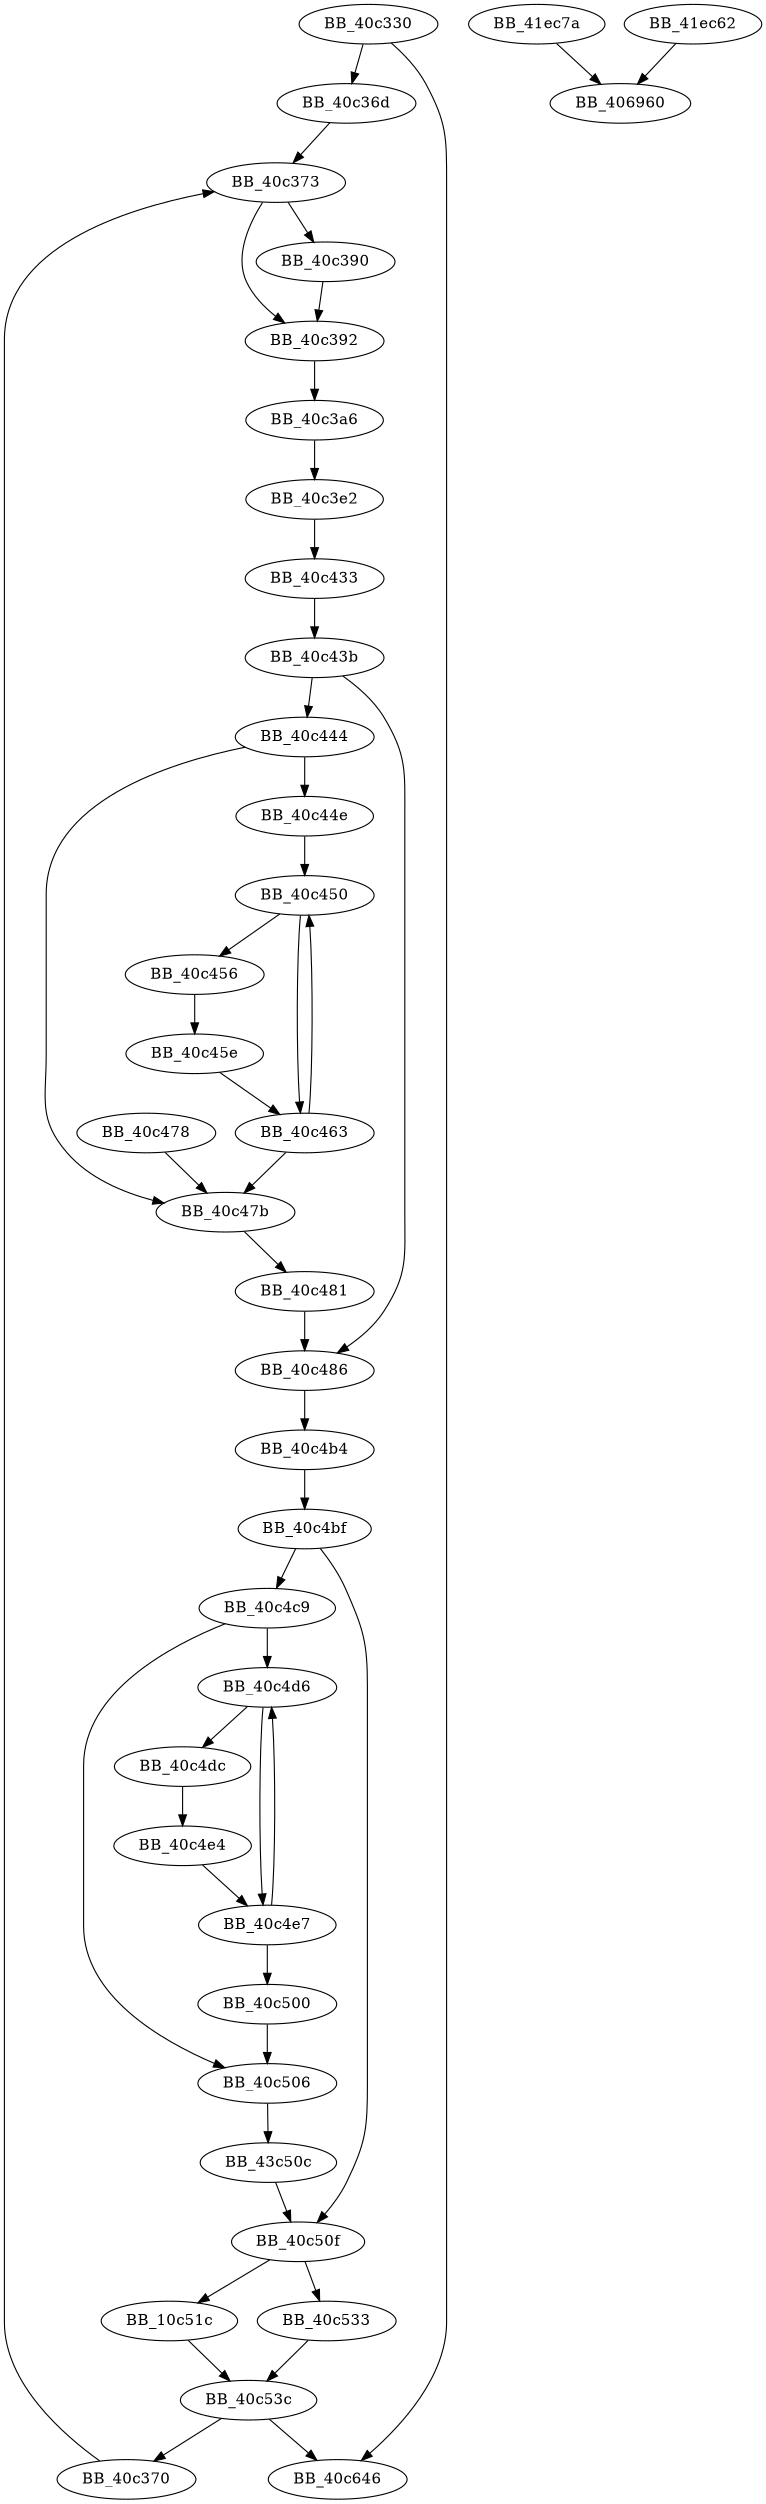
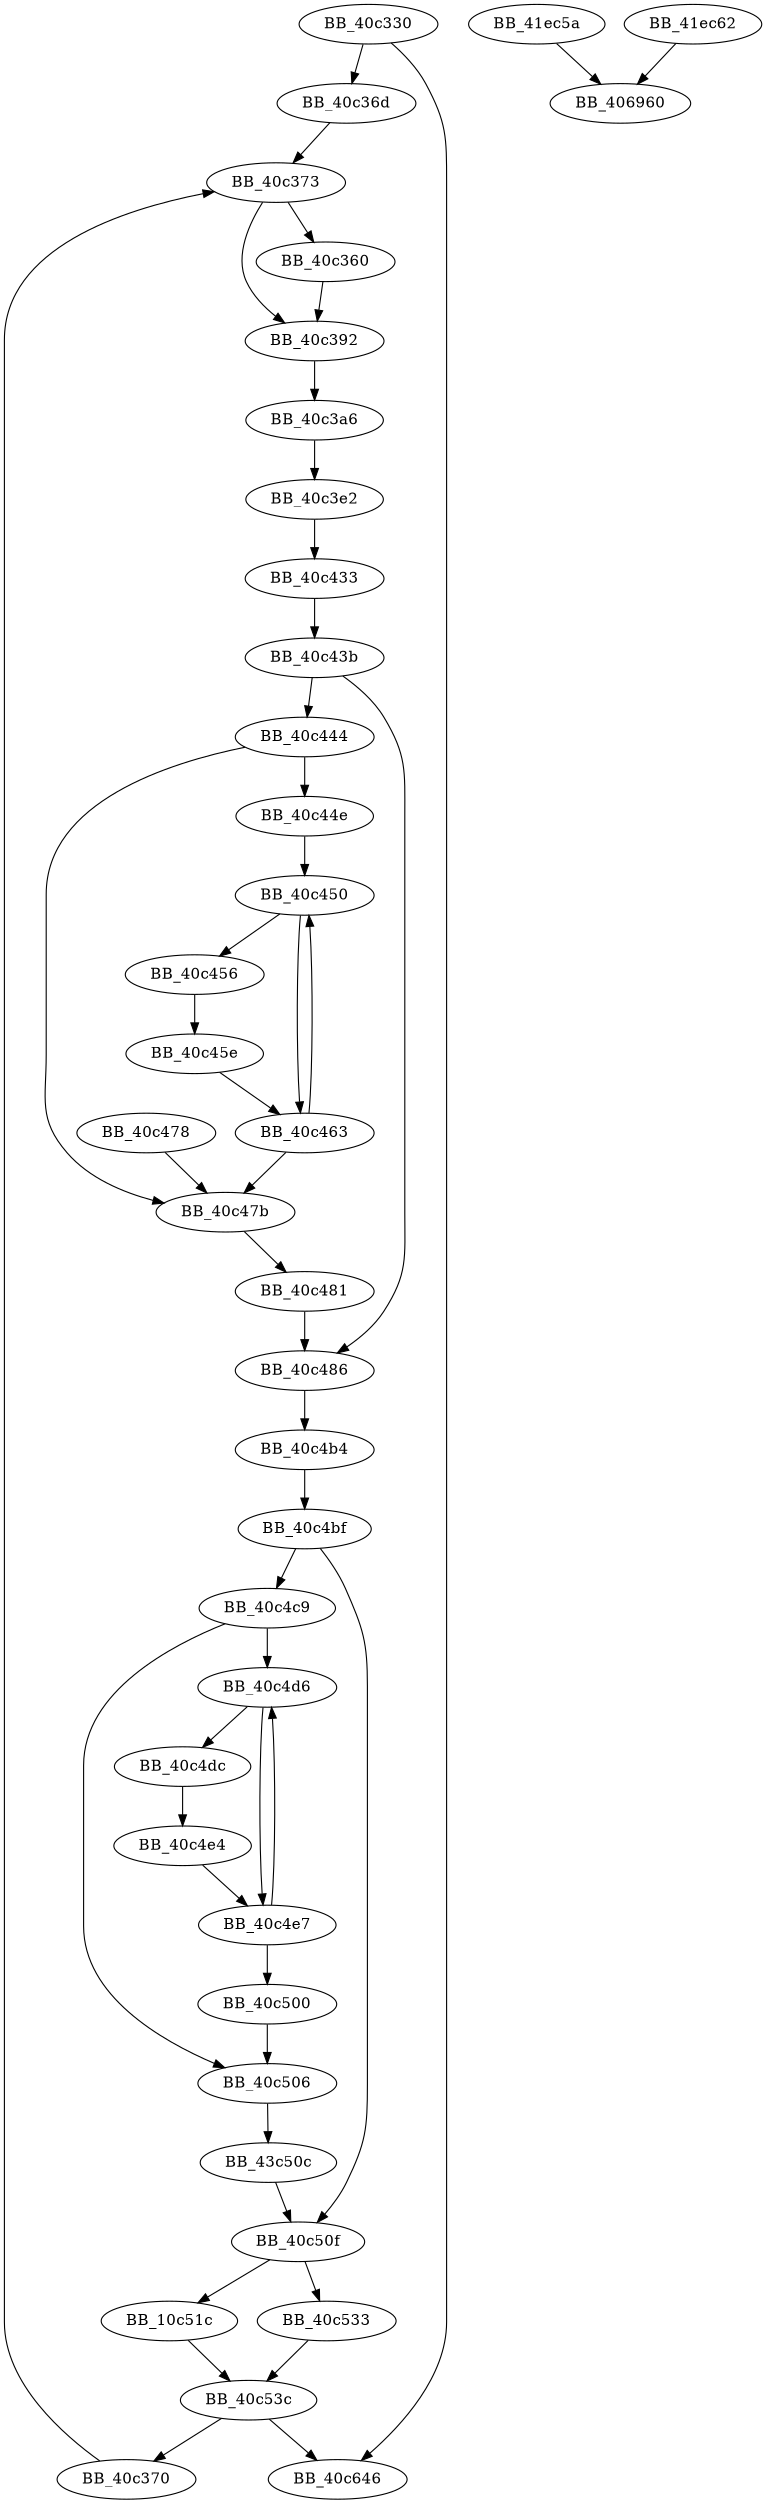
node "BB_41ec7a": label "BB_41ec7a" -> "BB_41ec5a"
node "BB_40c390": label "BB_40c390" -> "BB_40c360"
